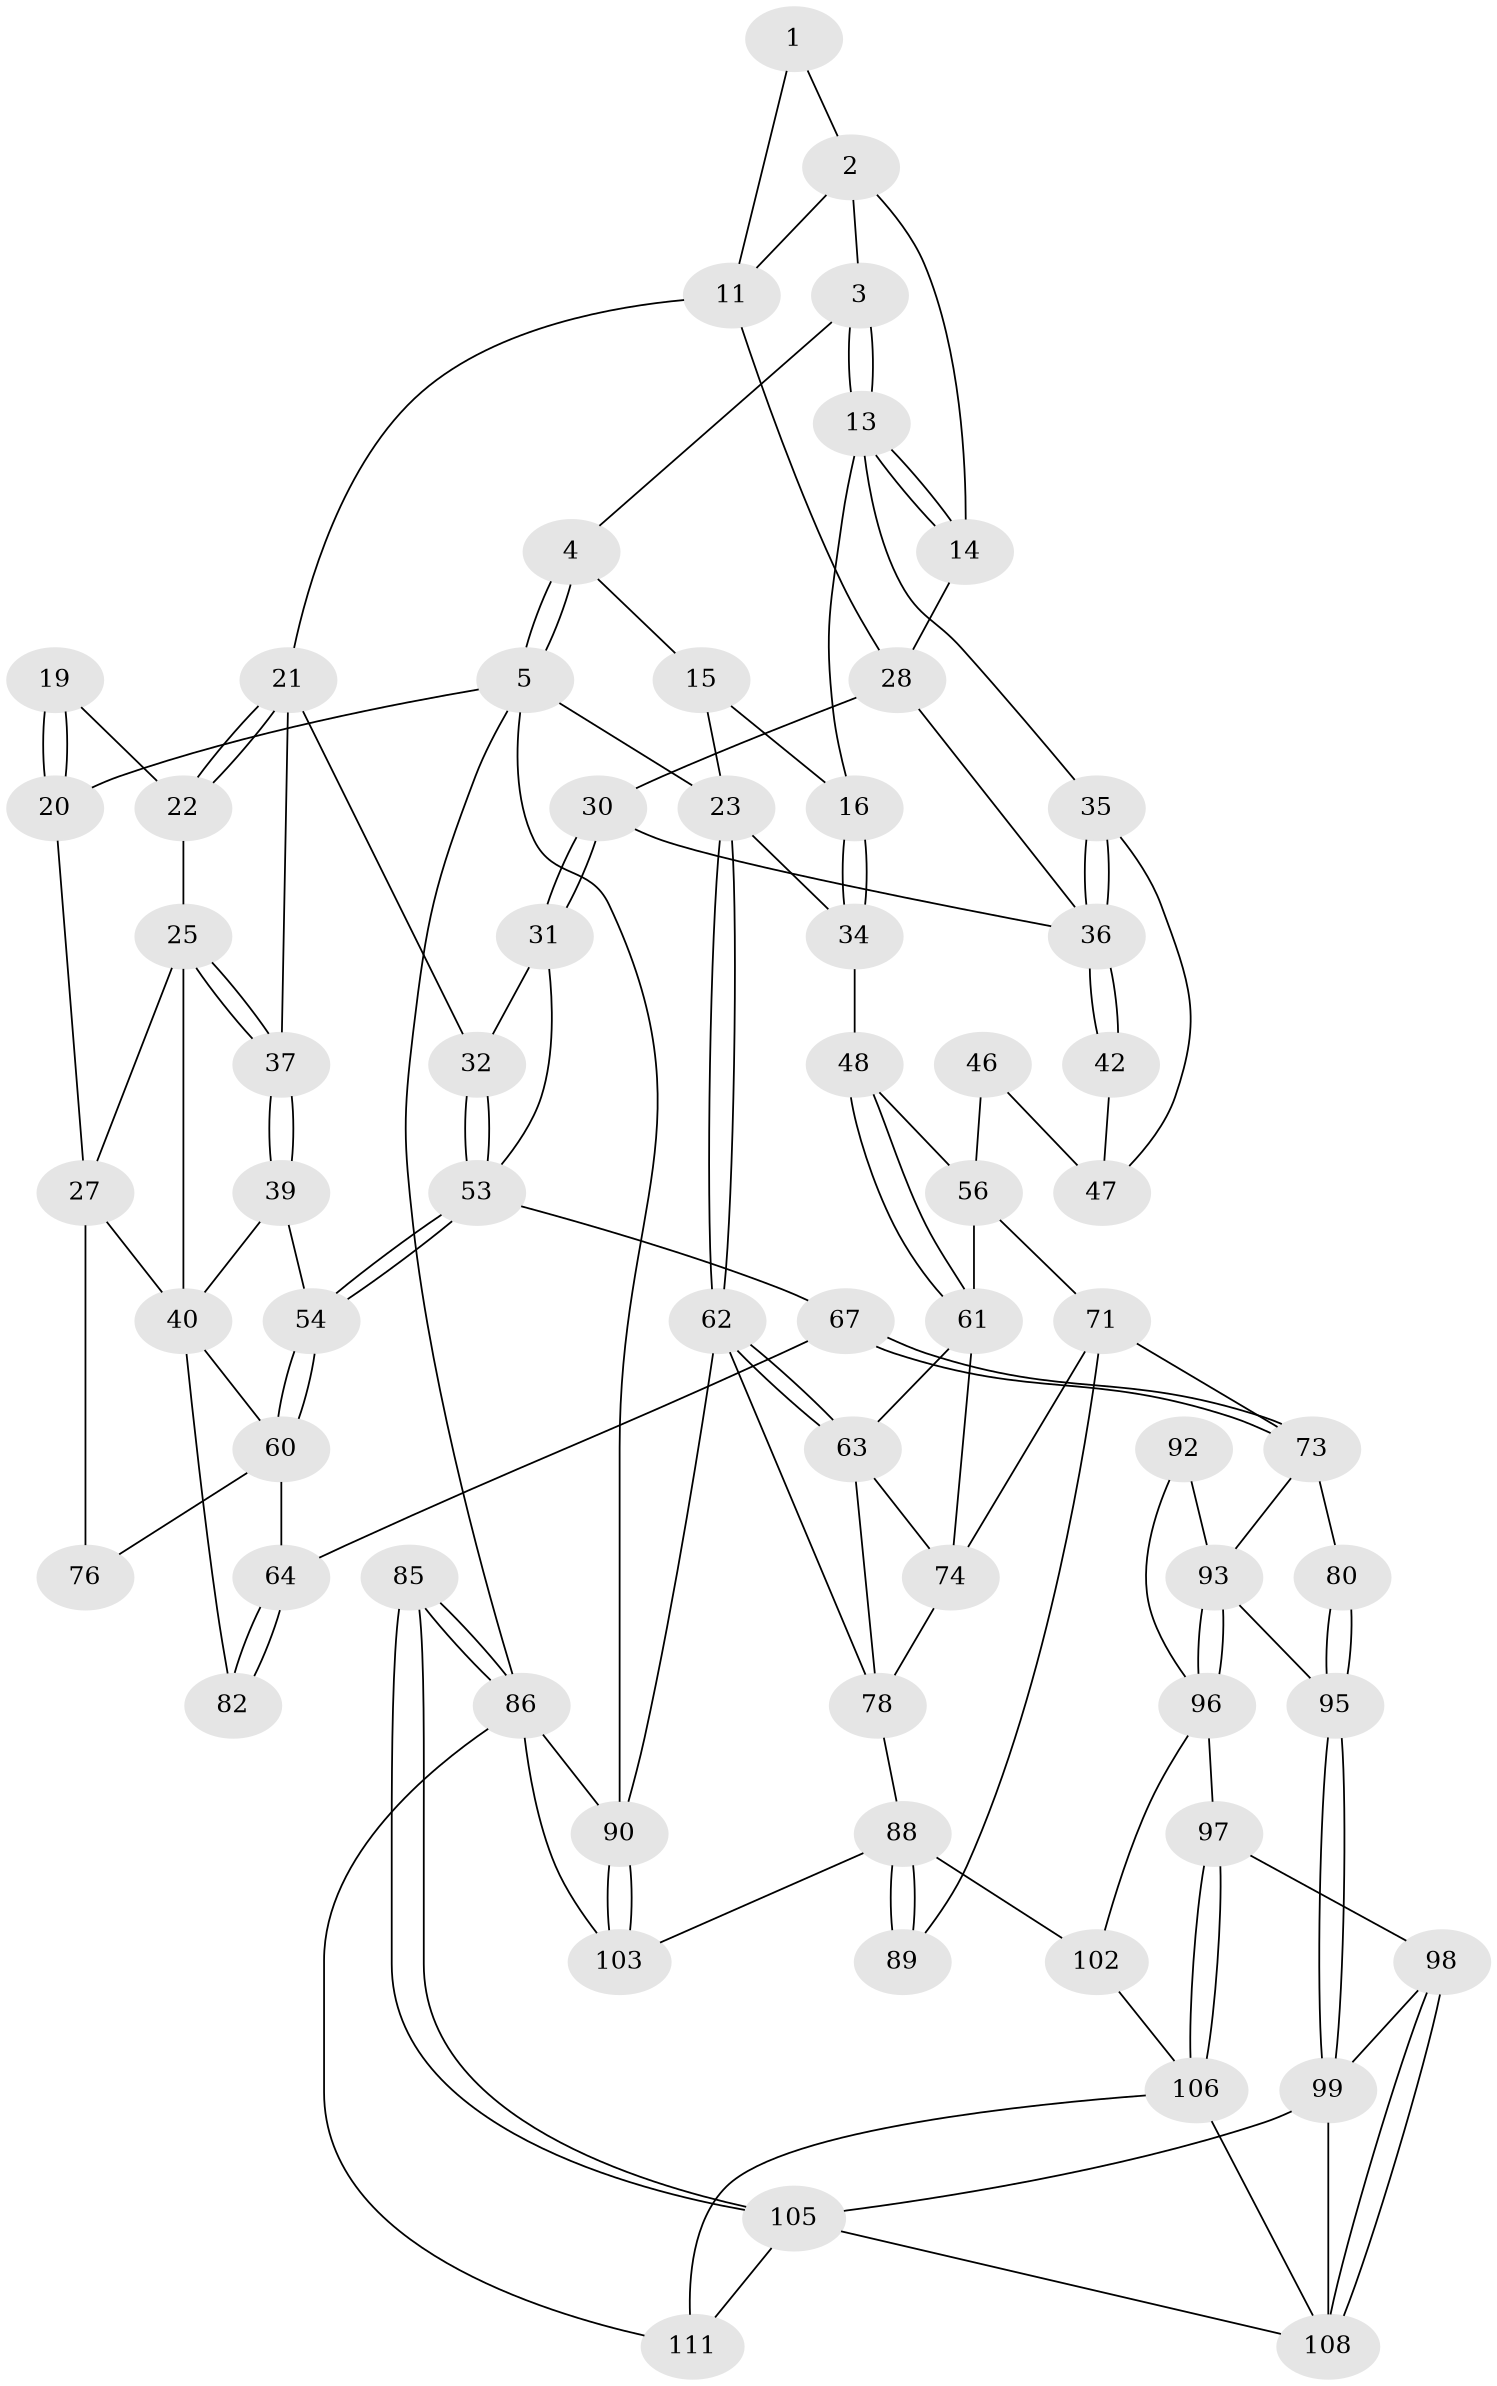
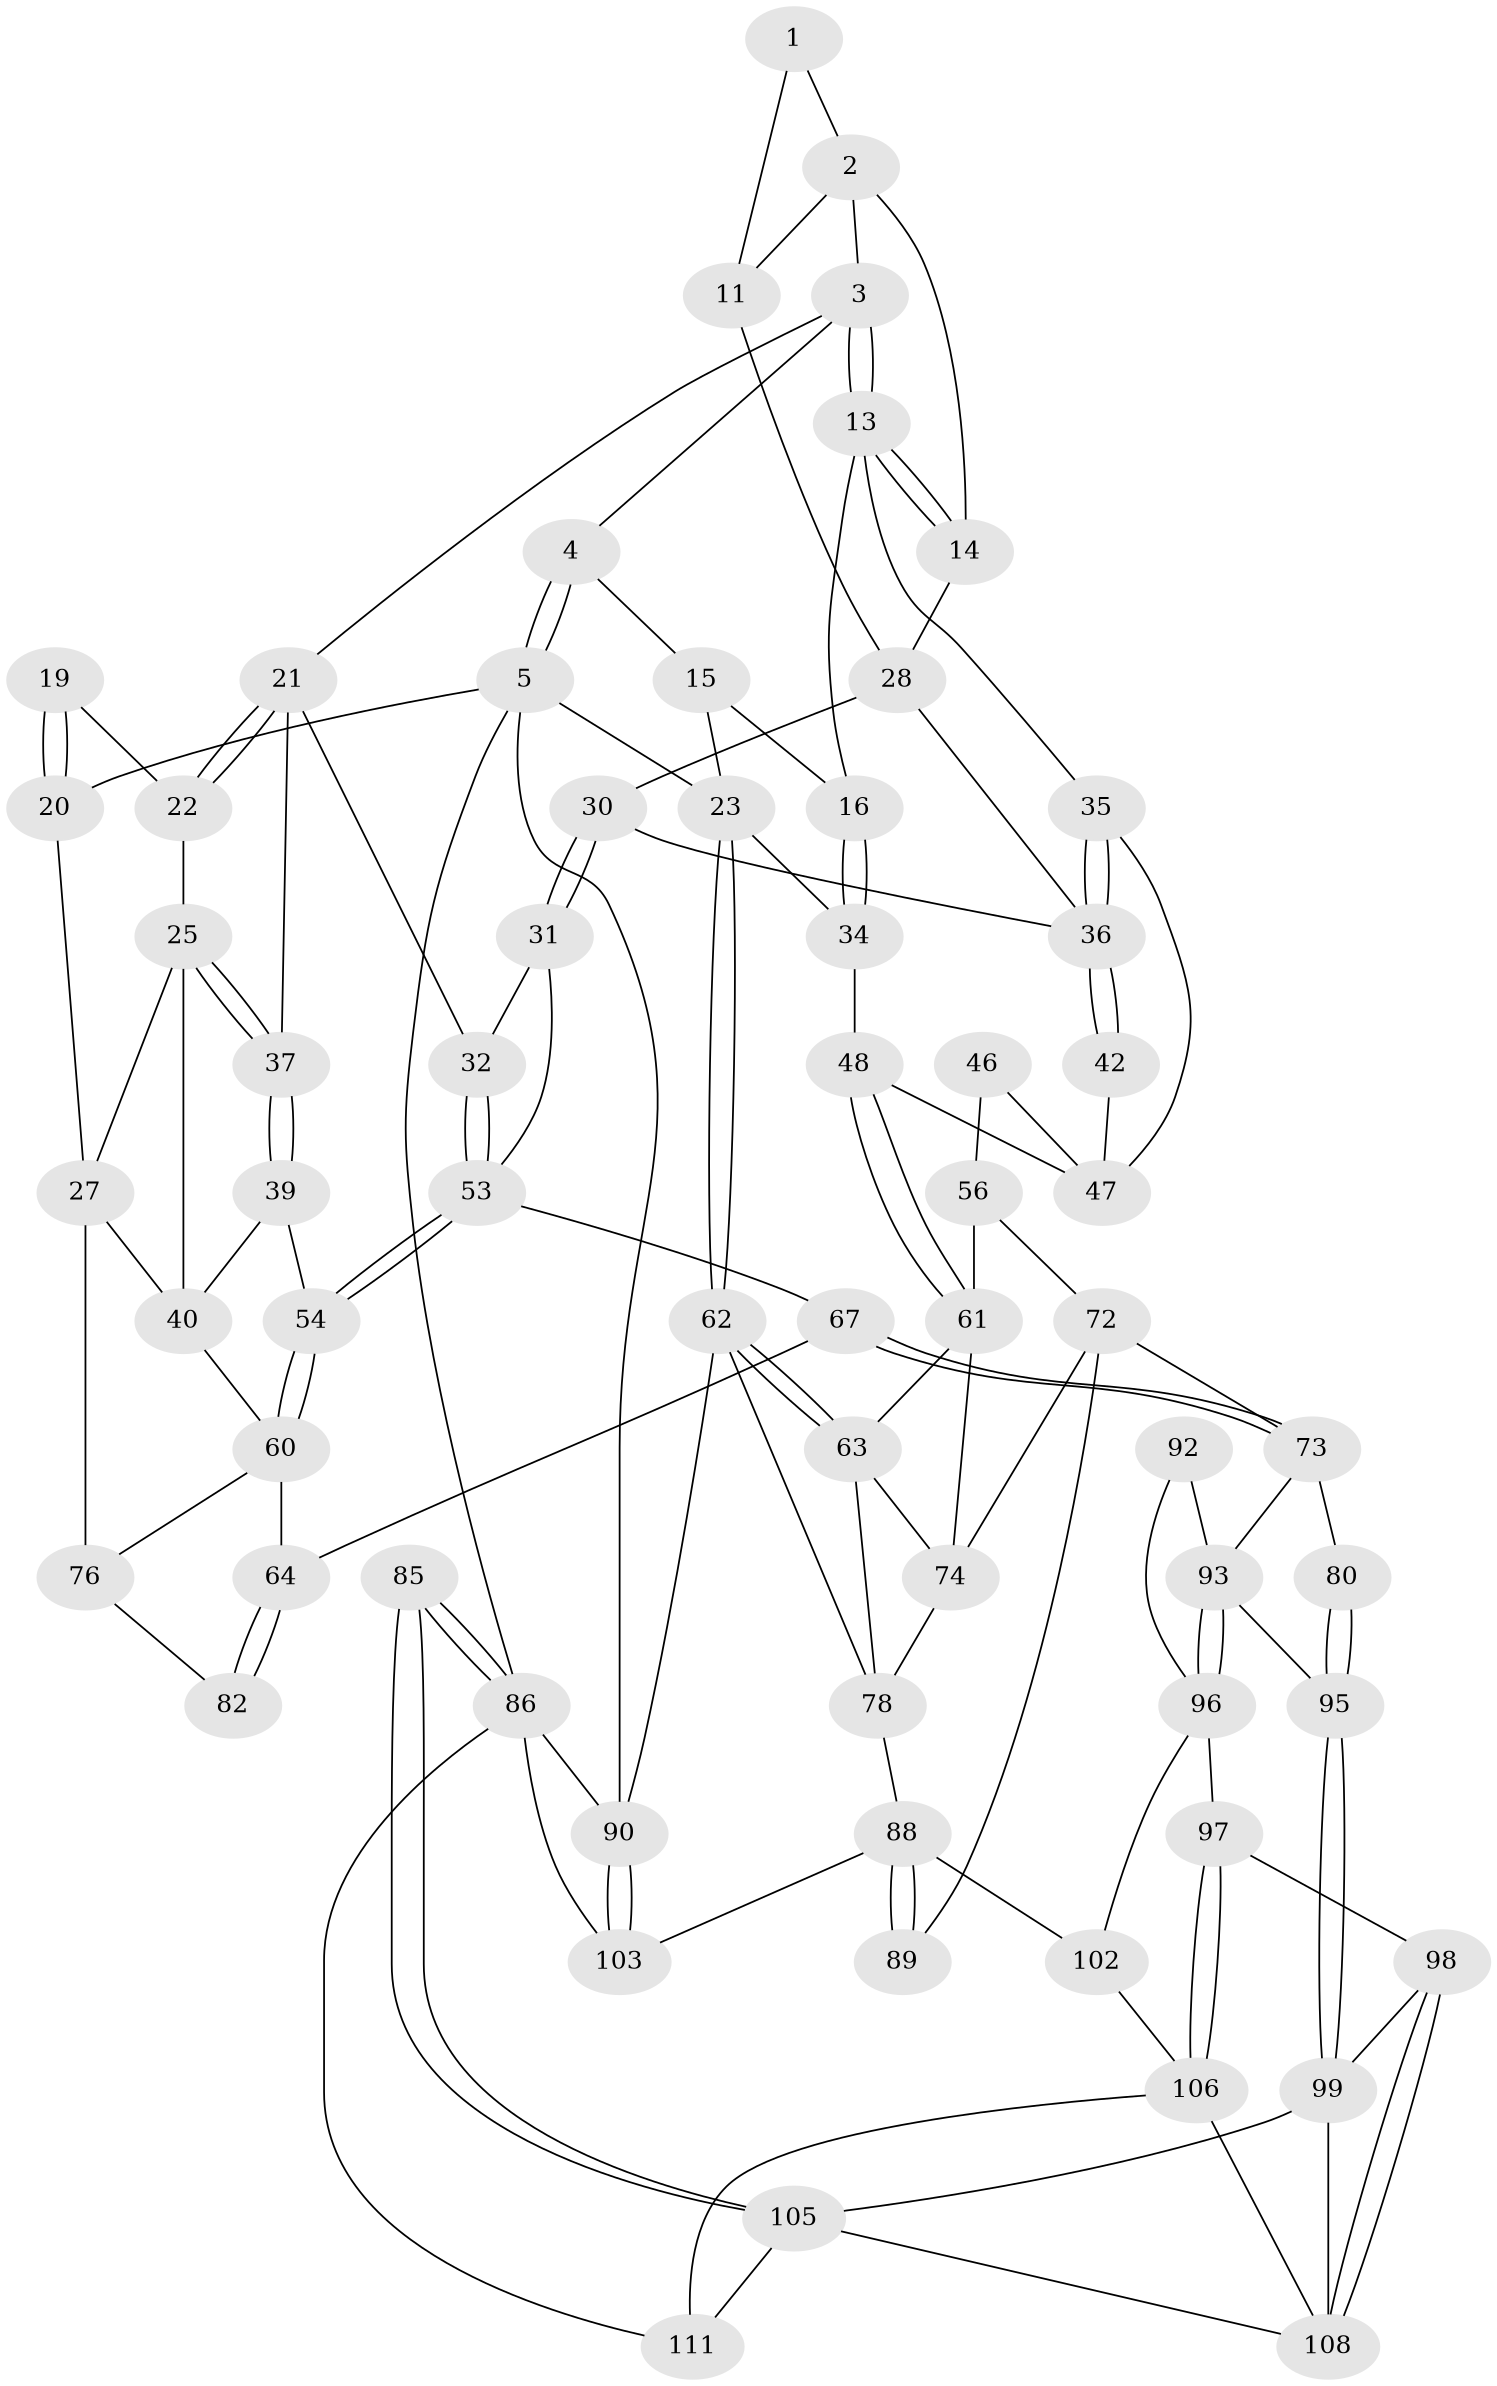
edge "11" -- "21": now "3" -- "21"
edge "48" -- "56": now "48" -- "47"
node "71": label "71" -> "72"
edge "40" -- "82": now "76" -- "82"
